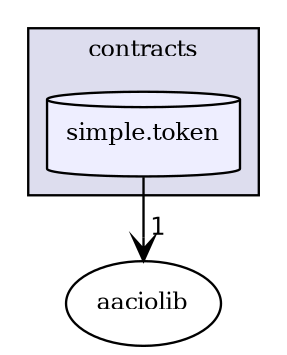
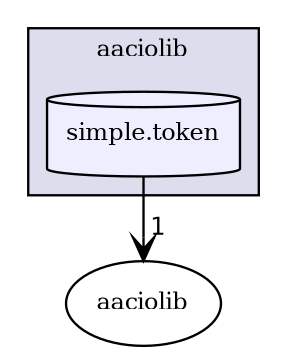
cluster "contracts": label "contracts" -> "aaciolib"
